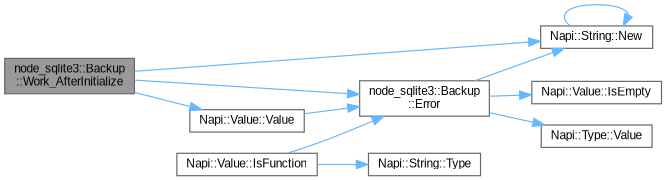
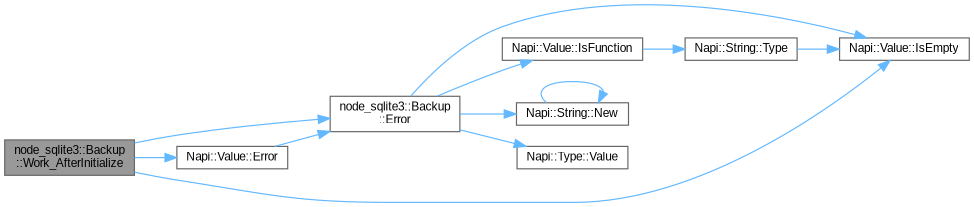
edge "Napi::String::Type" -> "Napi::Value::IsEmpty": added
edge "node_sqlite3::Backup ::Work_AfterInitialize" -> "Napi::String::New": now "node_sqlite3::Backup ::Work_AfterInitialize" -> "Napi::Value::IsEmpty"
node "Napi::Value::Value": label "Napi::Value::Value" -> "Napi::Value::Error"
edge "Napi::Value::IsFunction" -> "node_sqlite3::Backup ::Error": reversed
